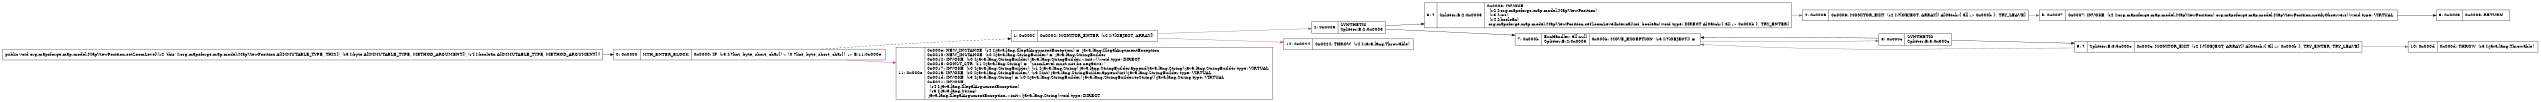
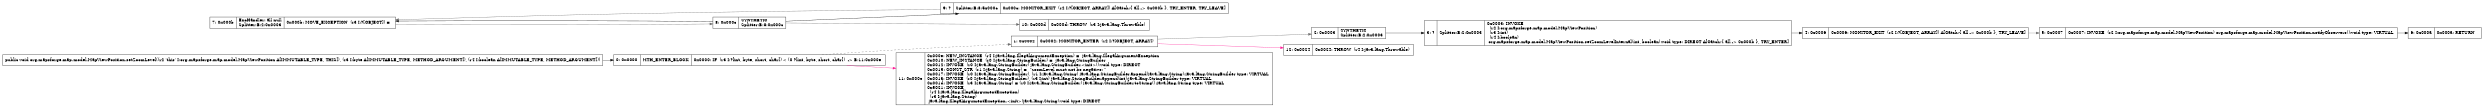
edge "3: ?" -> "4: 0x0006": color gray40 -> black
edge "2: 0x0003" -> "7: 0x000b": removed
node "8: 0x000c": text "Splitter:B:8:0x300c" -> "Splitter:B:8:0x000c"
edge "0: 0x0000" -> "1: 0x0002": color black -> gray40
edge "9: ?" -> "10: 0x000d": now "8: 0x000c" -> "10: 0x000d"
